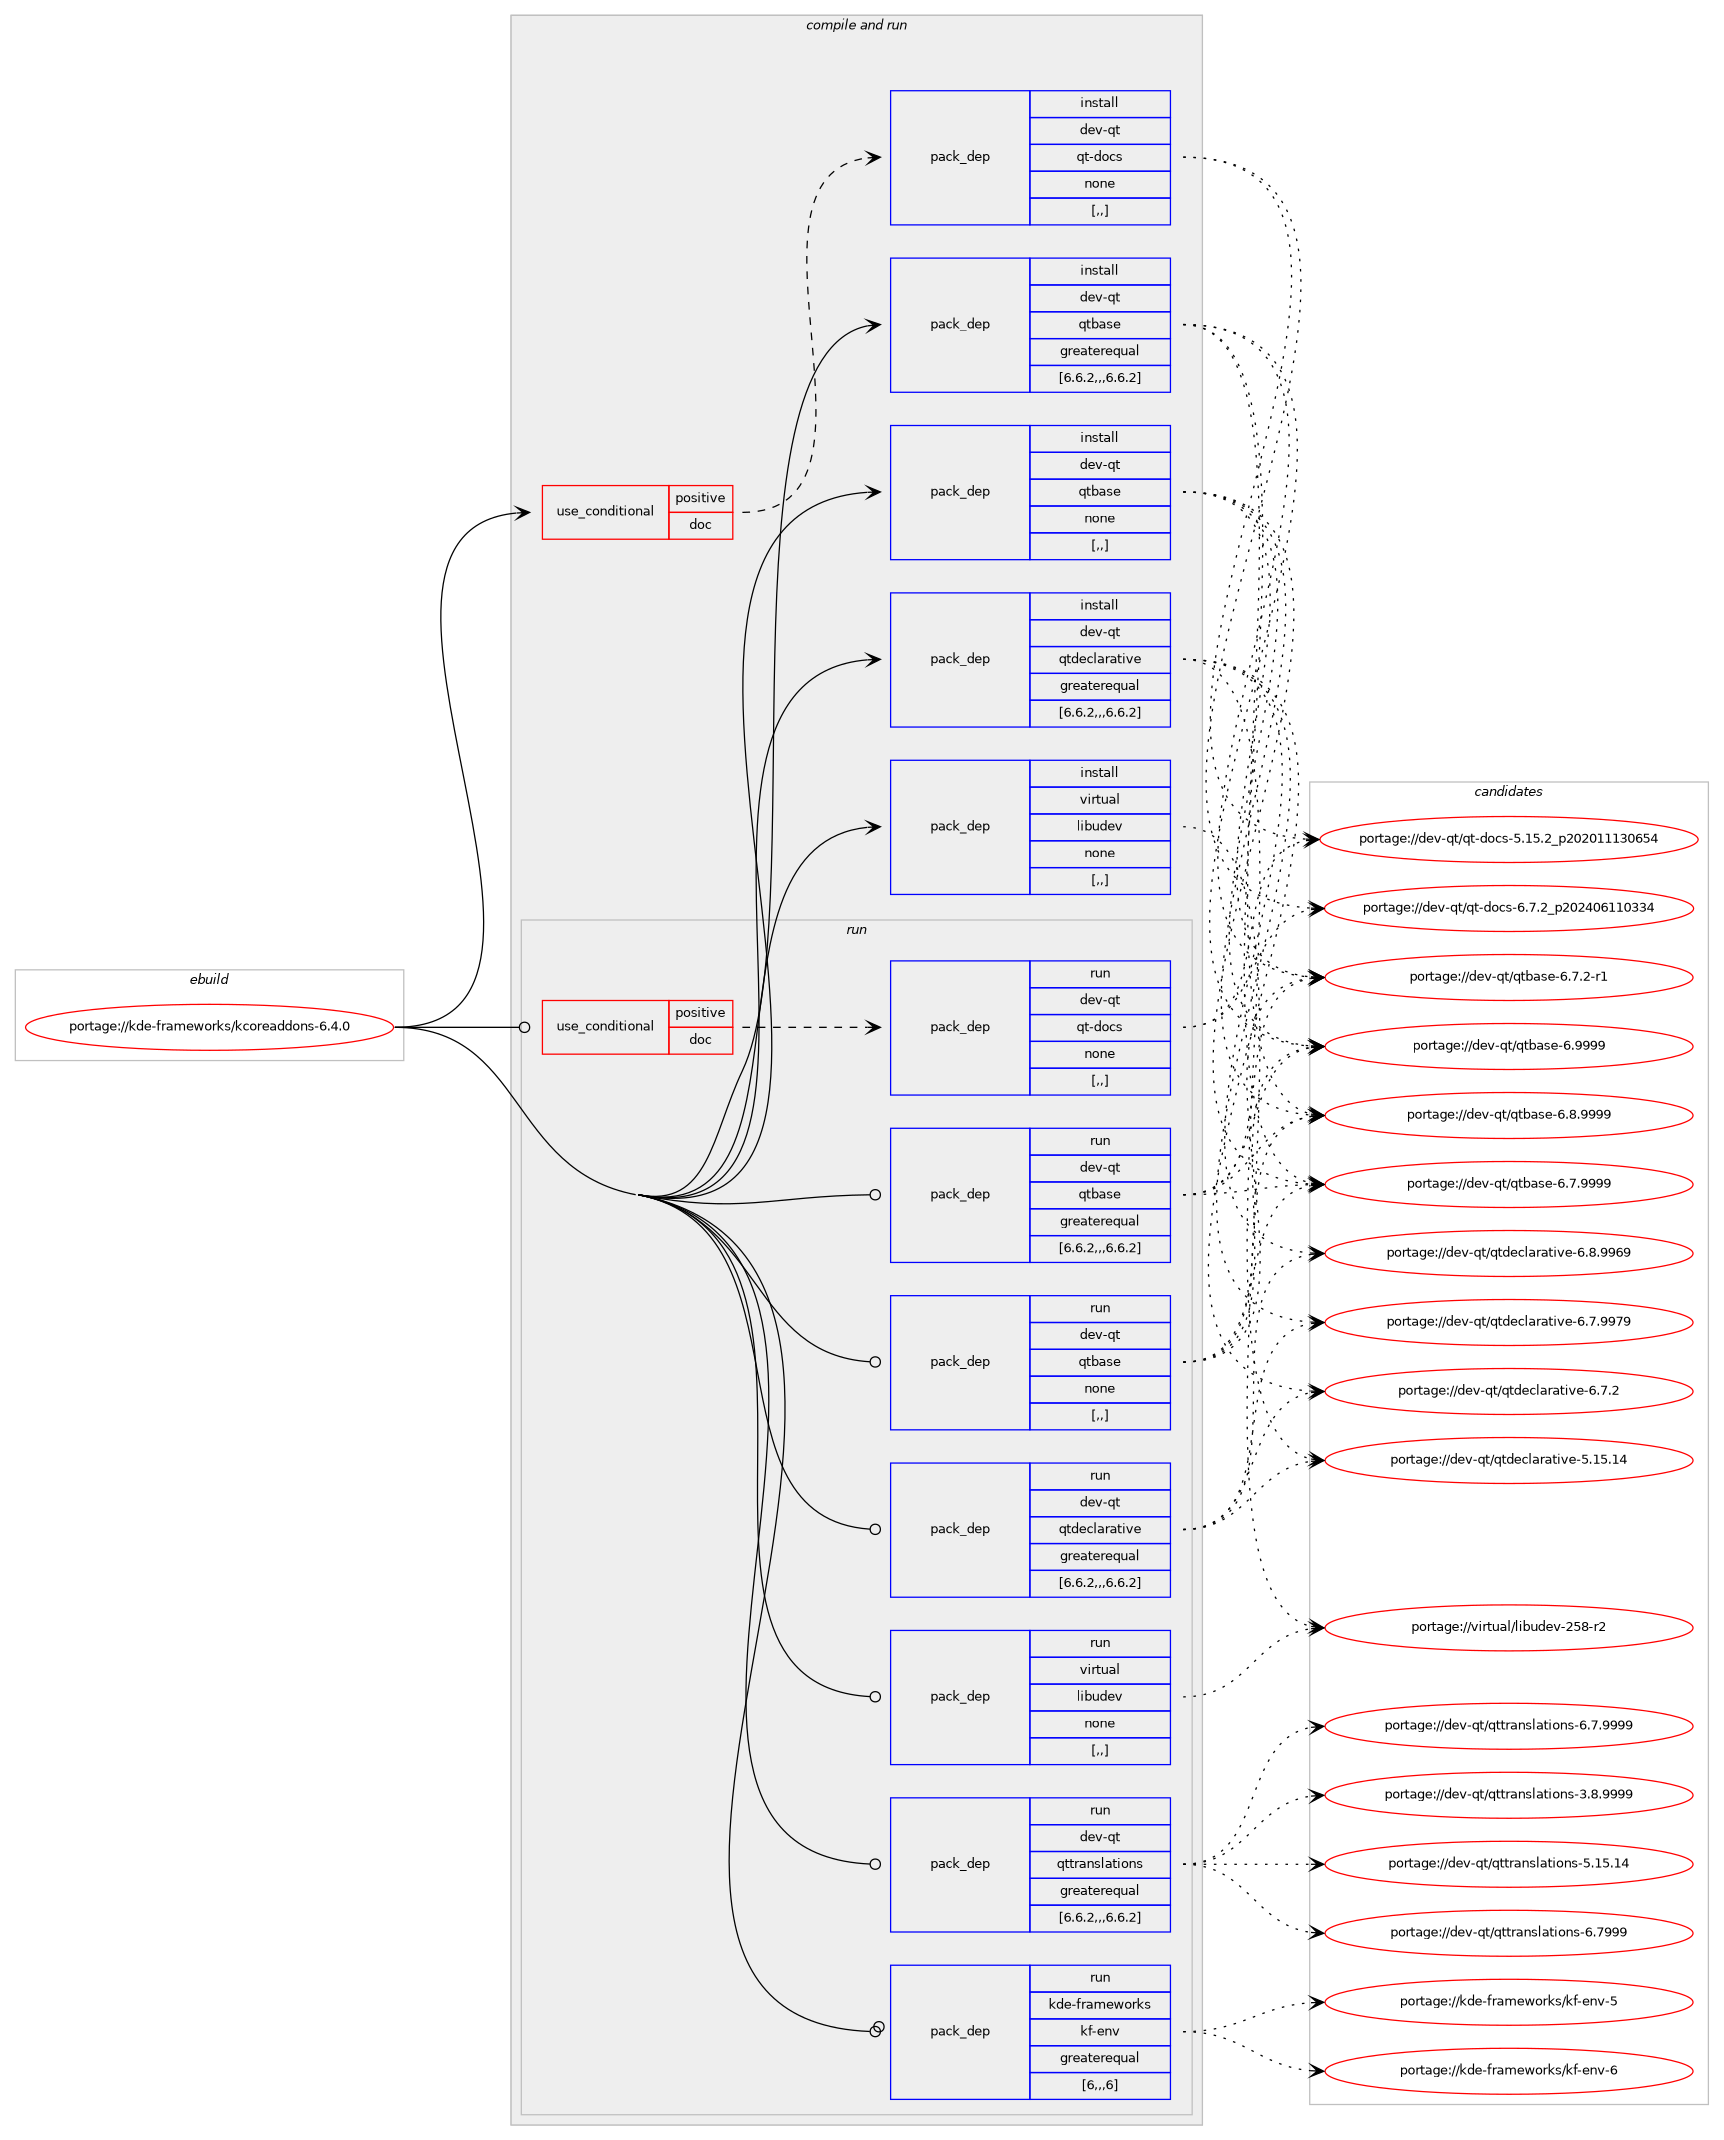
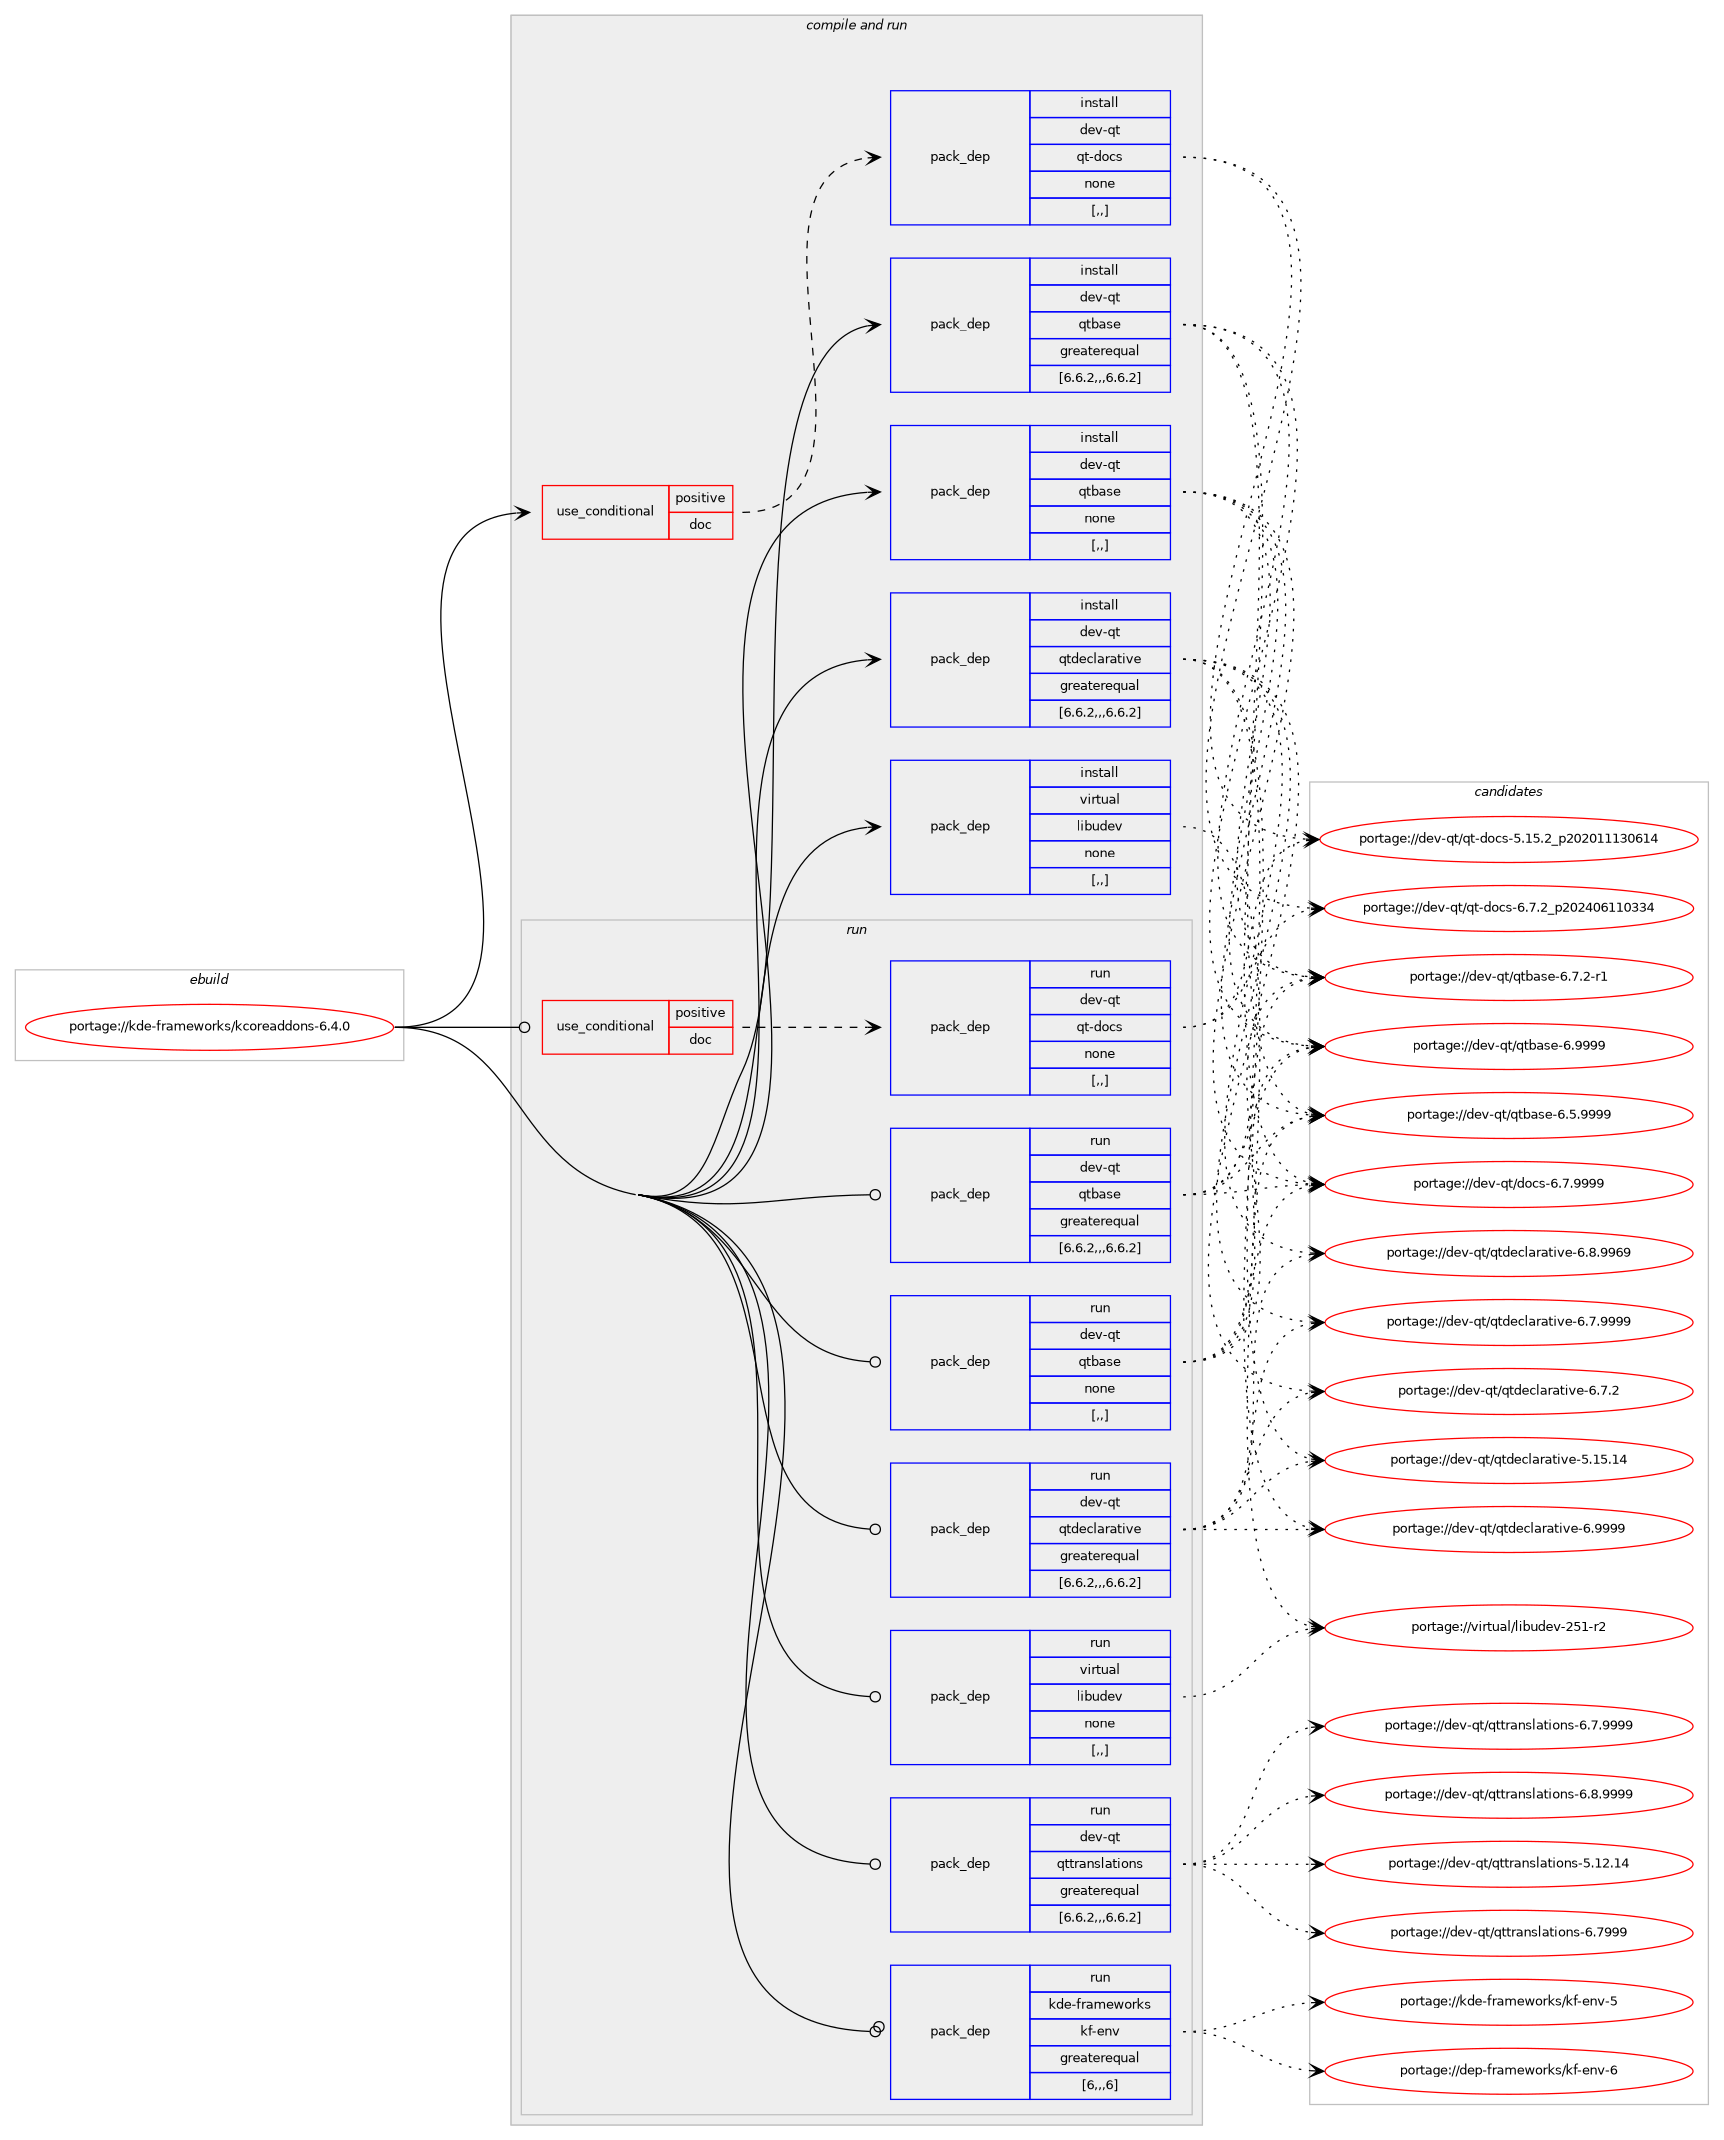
node "portage://dev-qt/qt-docs-5.15.2_p202011130654": label "portage://dev-qt/qt-docs-5.15.2_p202011130654" -> "portage://dev-qt/qt-docs-5.15.2_p202011130614"
node "portage://dev-qt/qtbase-6.8.9999": label "portage://dev-qt/qtbase-6.8.9999" -> "portage://dev-qt/qtbase-6.5.9999"
node "portage://dev-qt/qtbase-6.7.9999": label "portage://dev-qt/qtbase-6.7.9999" -> "portage://dev-qt/docs-6.7.9999"
node "portage://dev-qt/qtdeclarative-6.7.9979": label "portage://dev-qt/qtdeclarative-6.7.9979" -> "portage://dev-qt/qtdeclarative-6.7.9999"
node "portage://dev-qt/qtdeclarative-6.9999": added
node "portage://virtual/libudev-258-r2": label "portage://virtual/libudev-258-r2" -> "portage://virtual/libudev-251-r2"
node "portage://dev-qt/qttranslations-3.8.9999": label "portage://dev-qt/qttranslations-3.8.9999" -> "portage://dev-qt/qttranslations-6.8.9999"
node "portage://dev-qt/qttranslations-5.15.14": label "portage://dev-qt/qttranslations-5.15.14" -> "portage://dev-qt/qttranslations-5.12.14"
node "portage://kde-frameworks/kf-env-6": label "portage://kde-frameworks/kf-env-6" -> "portage://dep-frameworks/kf-env-6"
